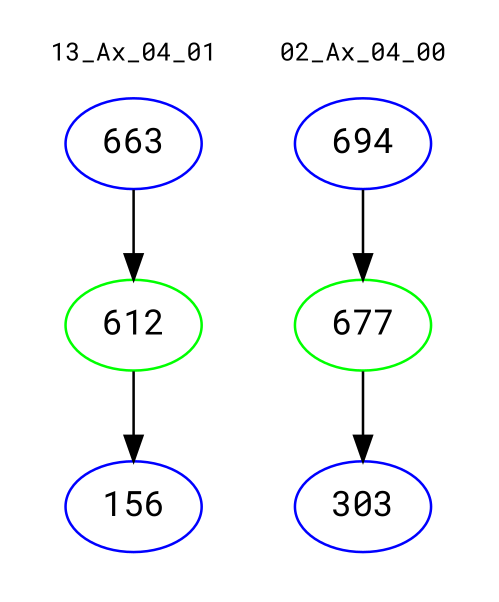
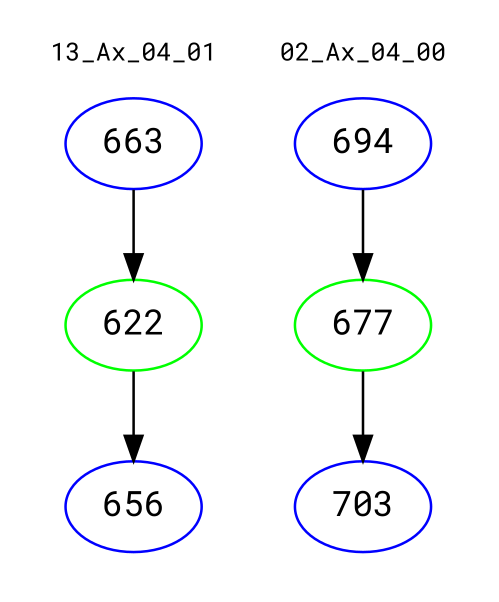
node "612": label "612" -> "622"
node "156": label "156" -> "656"
node "303": label "303" -> "703"
